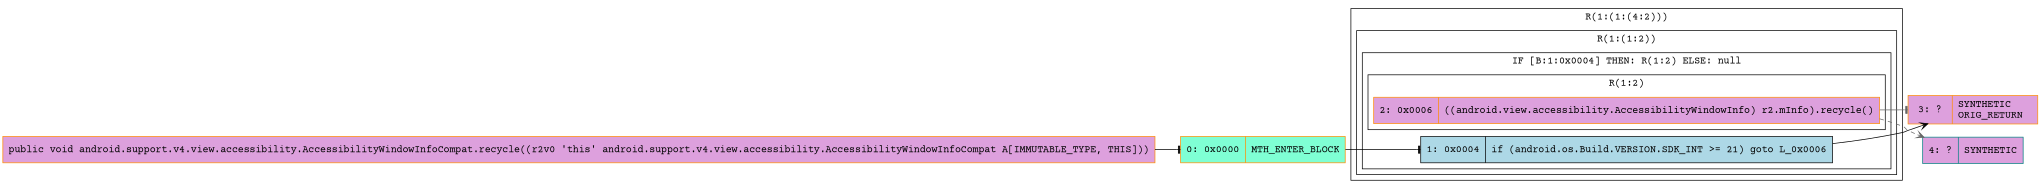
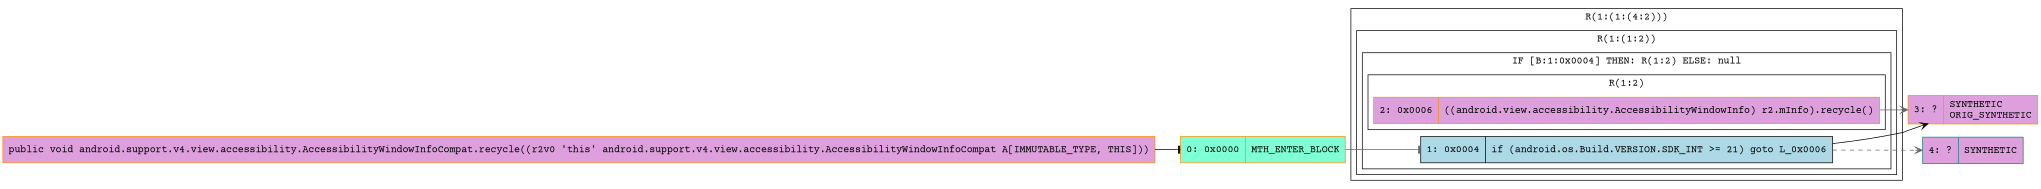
edge "2: 0x0006" -> "3: ?": arrowhead tee -> vee
node "3: ?": text "ORIG_RETURN" -> "ORIG_SYNTHETIC"
edge "2: 0x0006" -> "4: ?": now "1: 0x0004" -> "4: ?"
edge "0: 0x0000" -> "1: 0x0004": color black -> gray40
